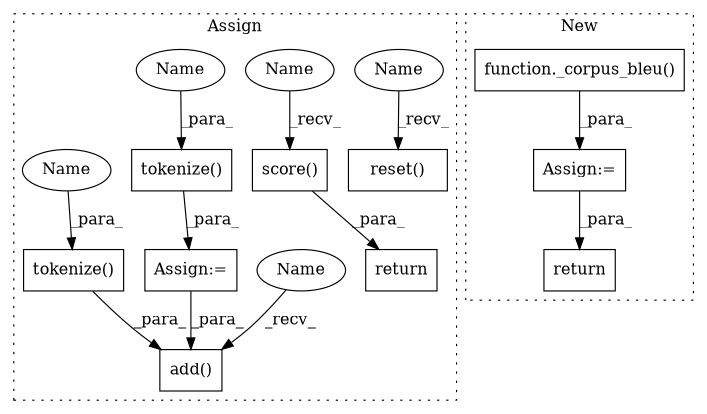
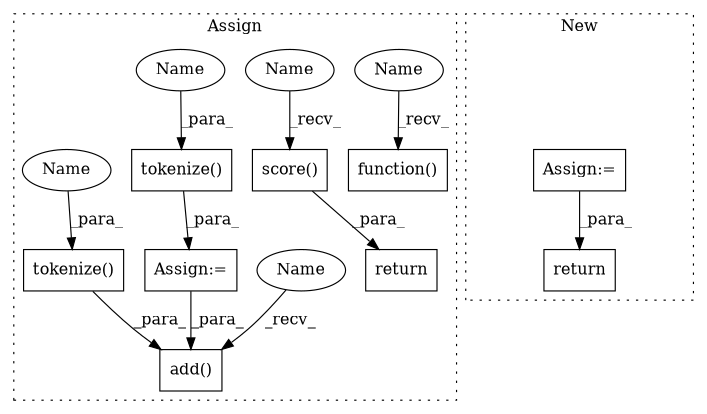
node "function._corpus_bleu()": removed
node "reset()": label "reset()" -> "function()"
